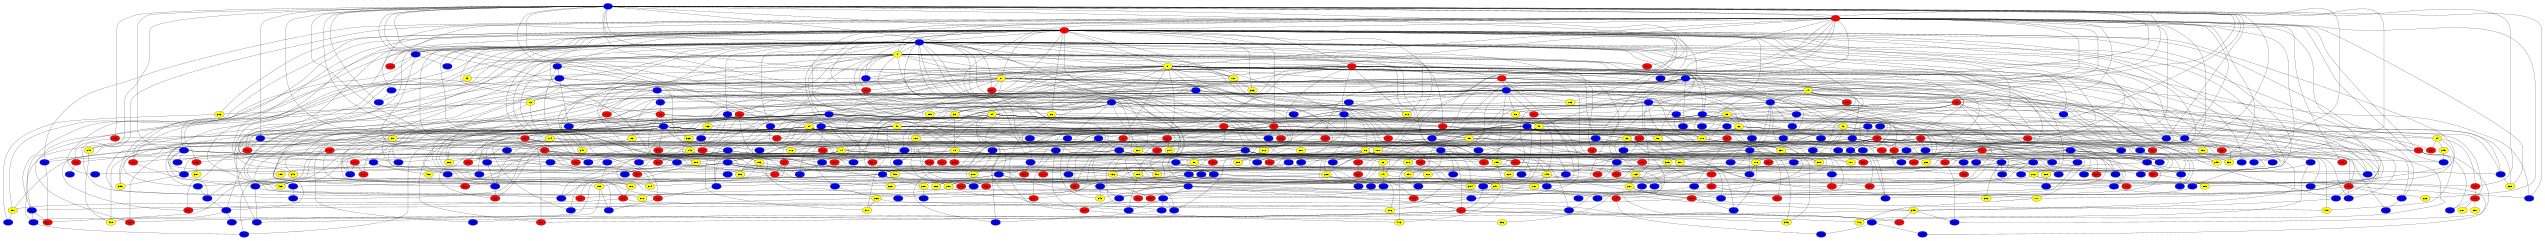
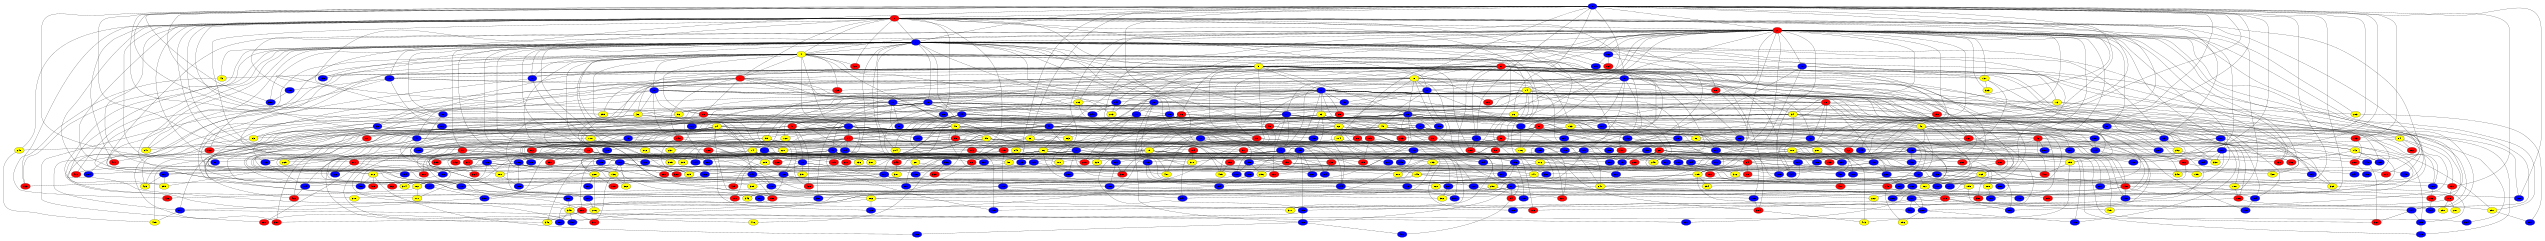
edge "177" -- "416": removed
